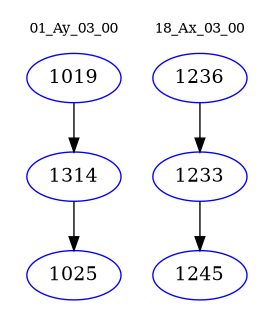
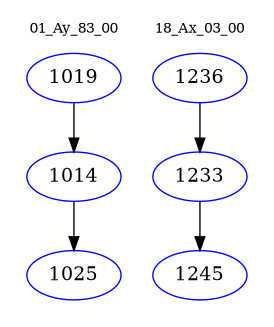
cluster "01_Ay_03_00": label "01_Ay_03_00" -> "01_Ay_83_00"
node "1314": label "1314" -> "1014"
